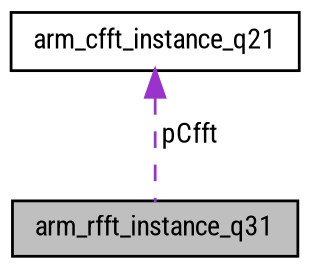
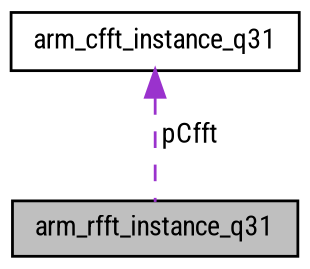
node "arm_cfft_instance_q21": label "arm_cfft_instance_q21" -> "arm_cfft_instance_q31"
